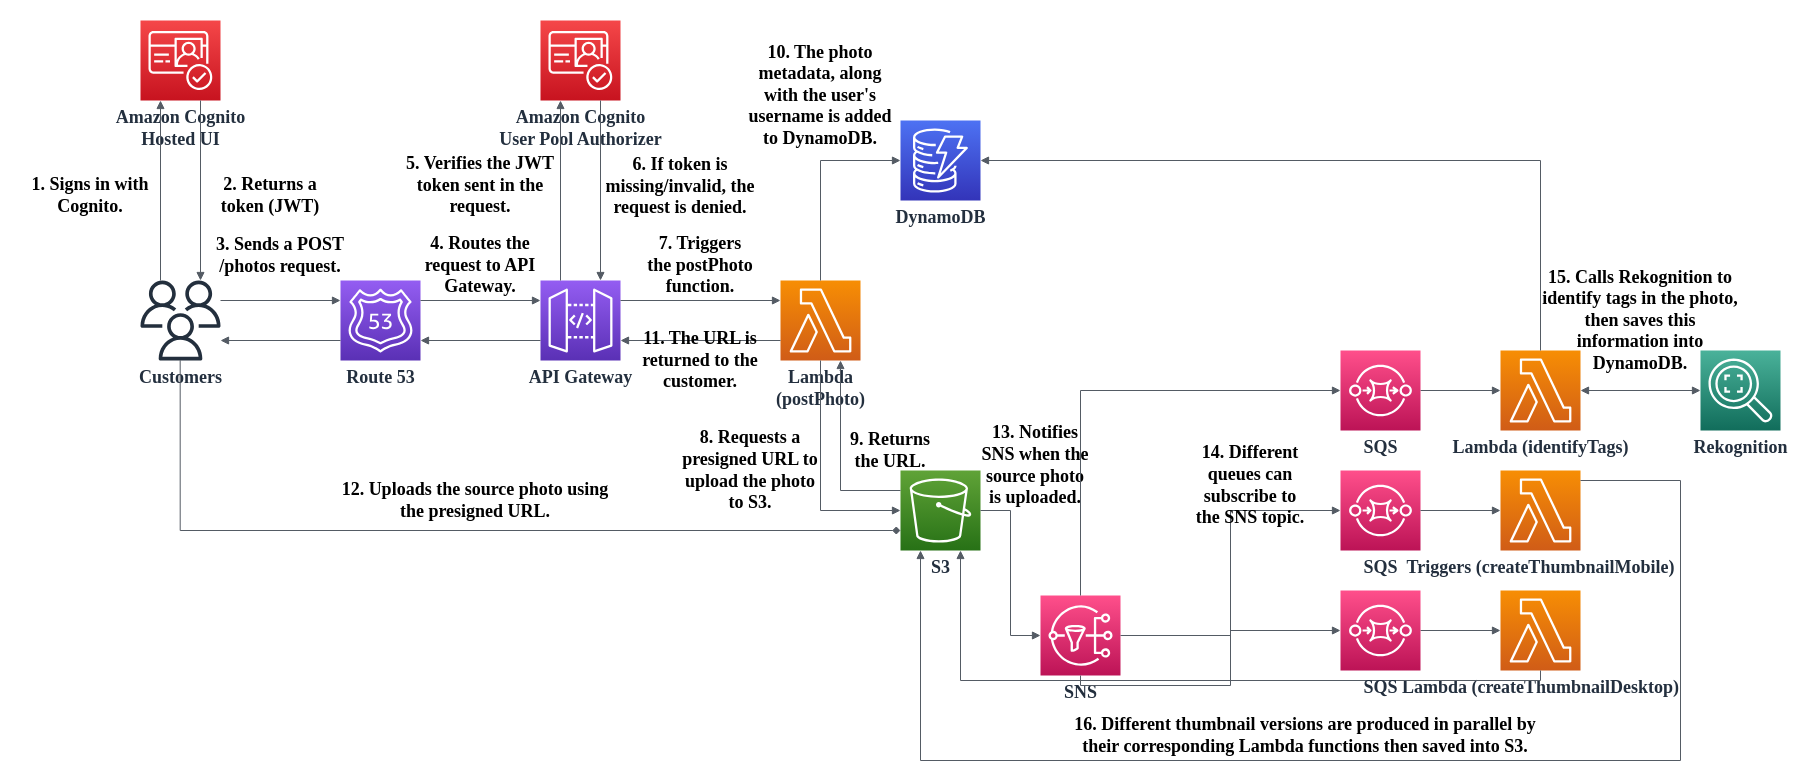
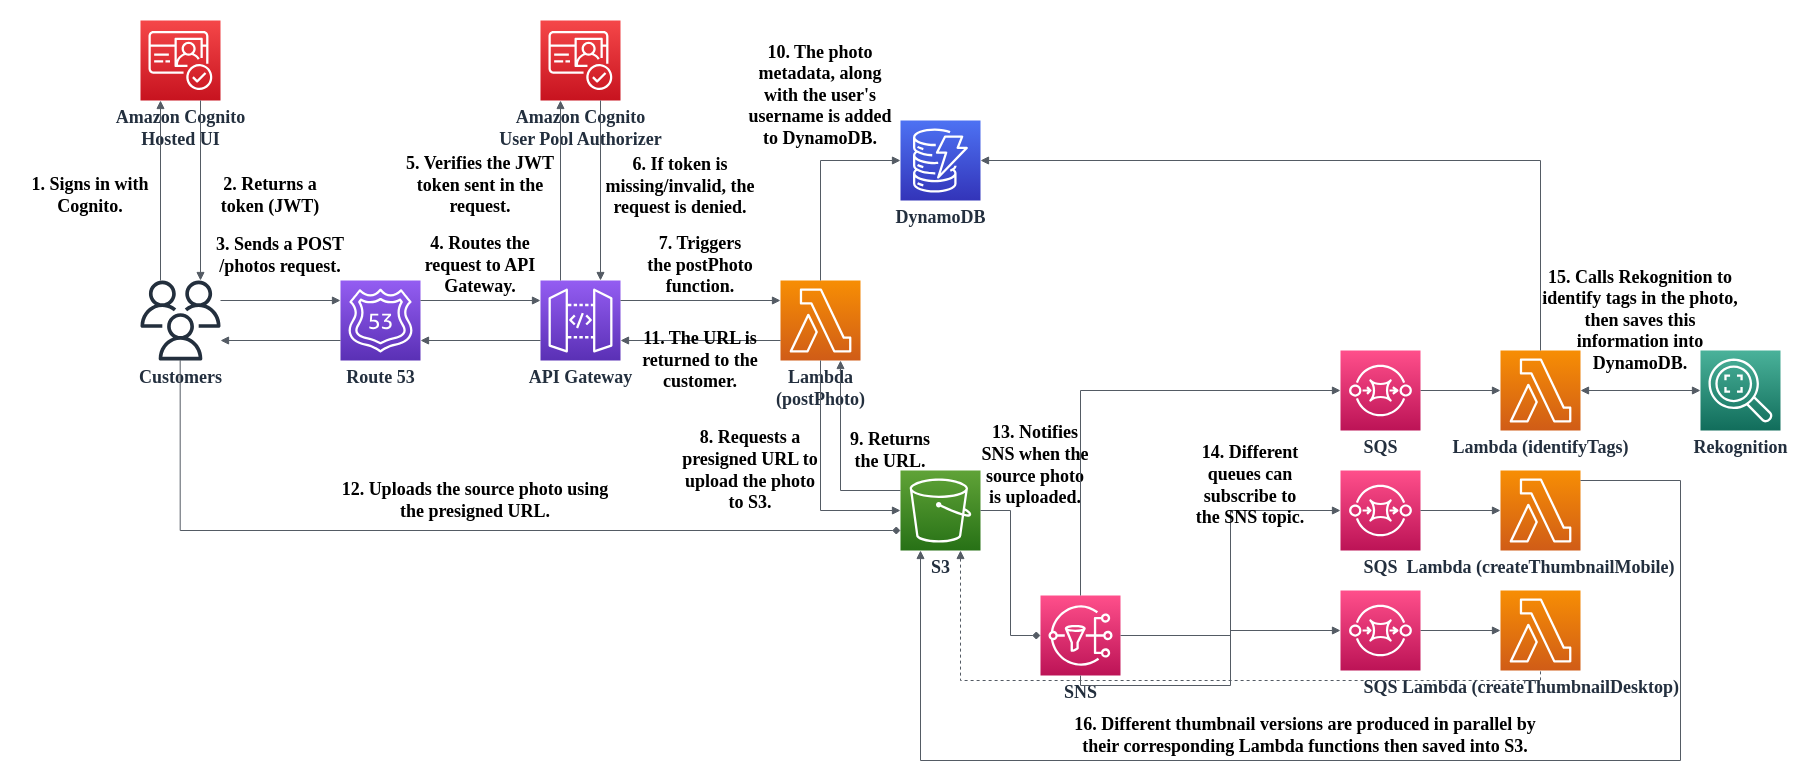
node "Triggers (createThumbnailMobile)": label "Triggers (createThumbnailMobile)" -> "Lambda (createThumbnailMobile)"
edge "S3" -> "SNS": arrowhead block -> diamond
edge "Lambda (createThumbnailDesktop)" -> "S3": style solid -> dashed
